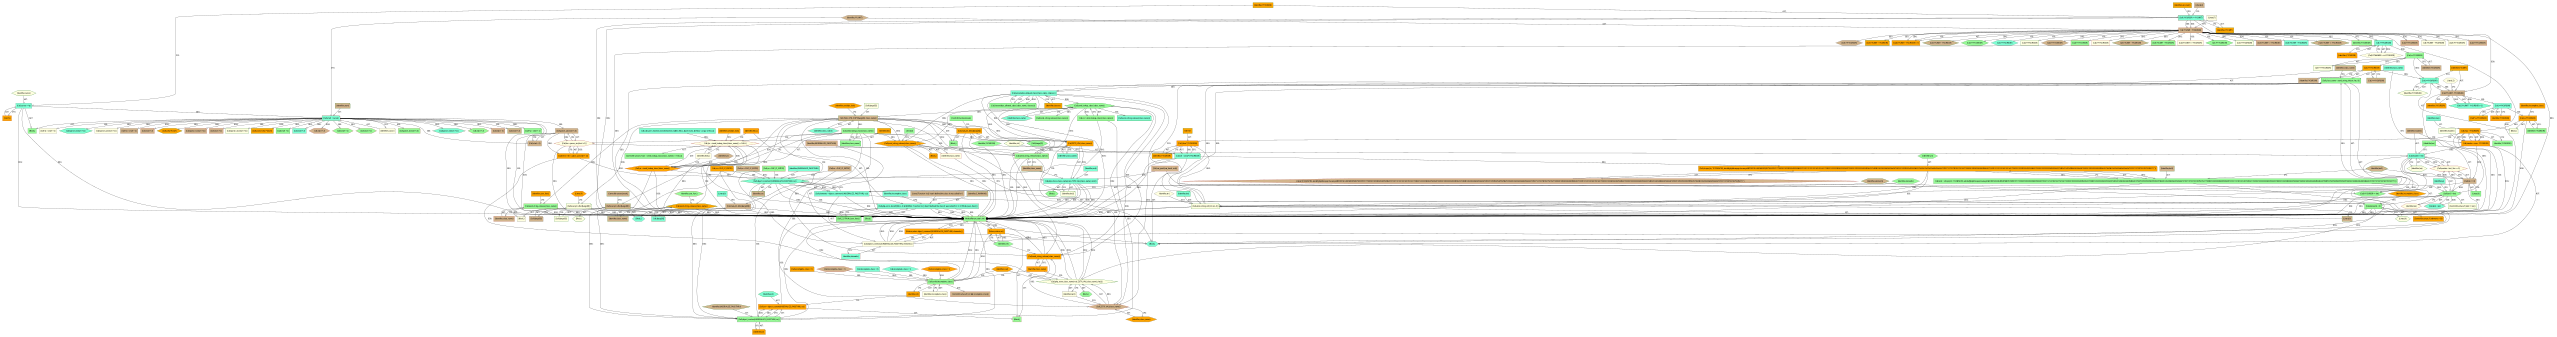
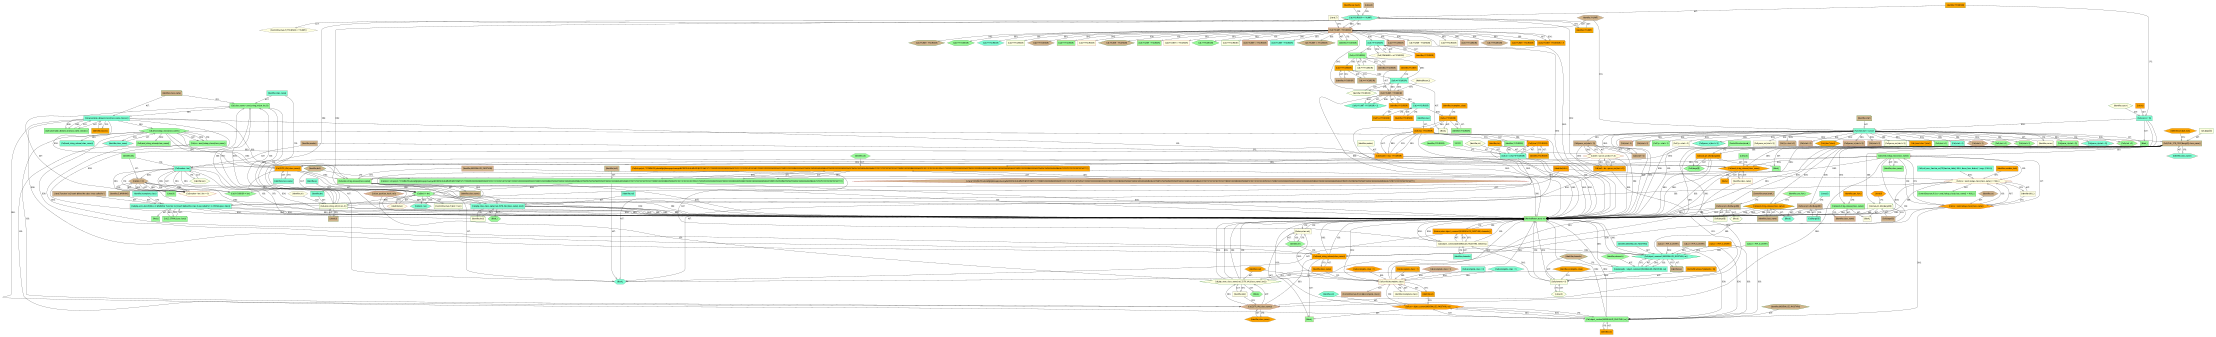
node "(Call,YYCURSOR >= YYLIMIT)": shape note -> hexagon
node "(ControlStructure,if (YYCURSOR >= YYLIMIT))": added
node "(Literal,2)": label "(Literal,2)" -> "(MethodReturn,2)"
node "(Call,!unserialize_allowed_class(class_name, classes))": label "(Call,!unserialize_allowed_class(class_name, classes))" -> "(Call,!unserialize_allowed_var(class_name, classes))"
edge "(Call,cursor = *p)" -> "(Call,*p)": removed, label "CFG:"
node "(Call,start = cursor)": label "(Call,start = cursor)" -> "(Function,start = cursor)"
node "1001731": fillcolor orange -> palegreen
edge "1001731" -> "(Call,(char*)YYCURSOR)": now "1001731" -> "(Call,str = (char*)YYCURSOR)"
edge "(Call,maxlen = max - YYCURSOR)" -> "(Call,len == 0)": now "(Call,maxlen < len)" -> "(Call,len == 0)"
node "(Call,var_push(var_hash, rval))": shape box -> hexagon
edge "(MethodReturn,static int)" -> "(Call,ZVAL_STR_COPY(&args[0], class_name))": reversed
node "(Call,len == 0)": shape note -> hexagon
node "(Call,elements < 0)": fillcolor palegreen -> lightyellow
edge "(Call,elements < 0)" -> "(ControlStructure,if (elements < 0))": reversed
node "(Return,return ret;)": fillcolor orange -> lightyellow
edge "(Call,object_common1(UNSERIALIZE_PASSTHRU, ce))" -> "(Call,object_common2(UNSERIALIZE_PASSTHRU, elements))": reversed
node "(Call,ret && incomplete_class)": fillcolor palegreen -> lightyellow
edge "(Call,ret = object_custom(UNSERIALIZE_PASSTHRU, ce))" -> "(Call,ret && incomplete_class)": added, label "DDG:"
node "(Call,ret = object_custom(UNSERIALIZE_PASSTHRU, ce))": shape note -> hexagon
